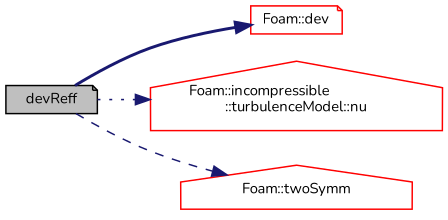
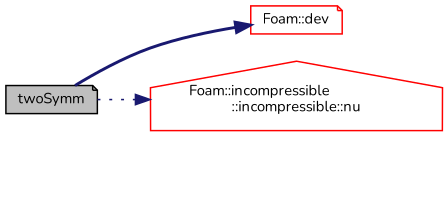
node "devReff": label "devReff" -> "twoSymm"
node "Foam::incompressible ::turbulenceModel::nu": label "Foam::incompressible ::turbulenceModel::nu" -> "Foam::incompressible ::incompressible::nu"
node "Foam::twoSymm": removed
